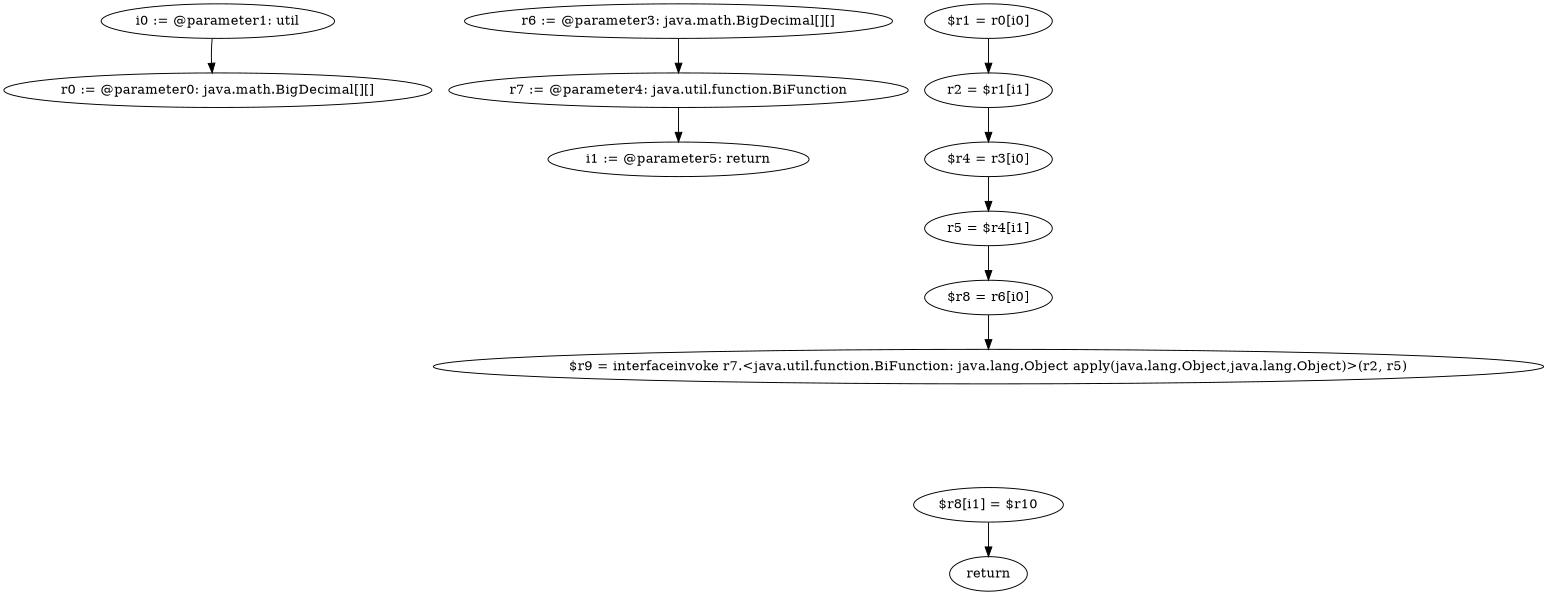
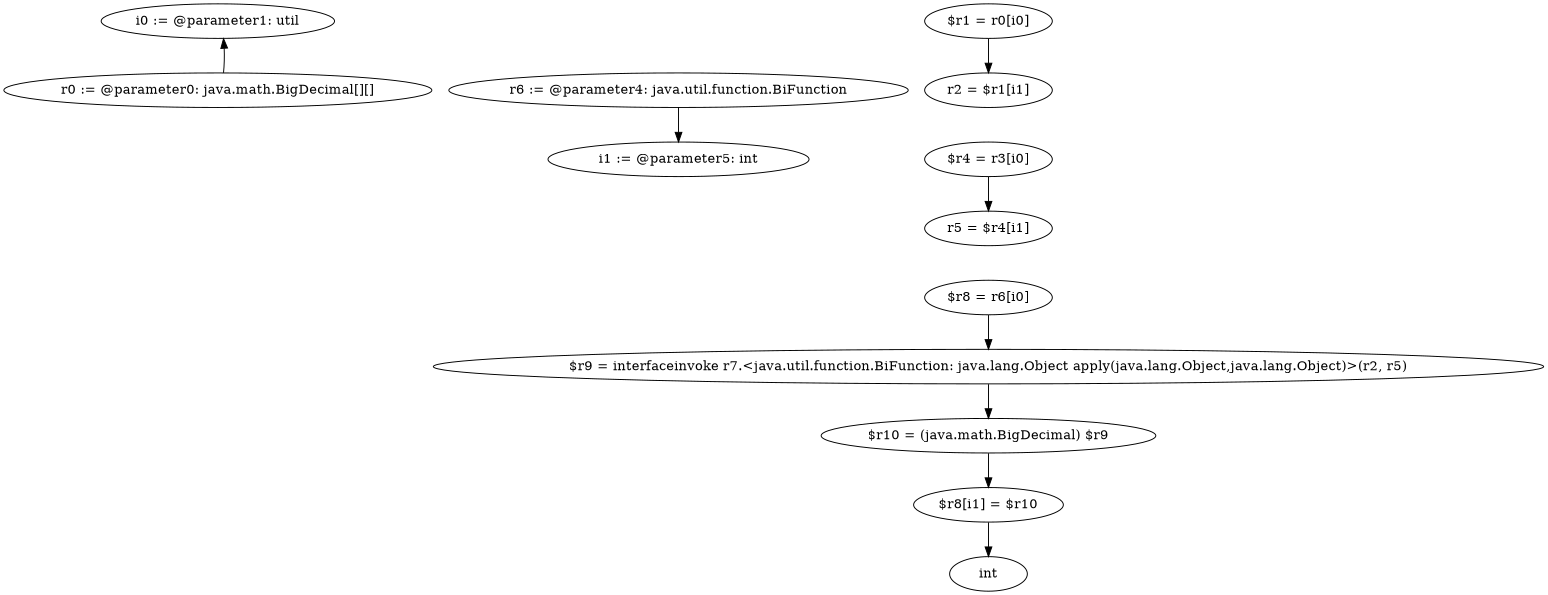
node "r6 := @parameter3: java.math.BigDecimal[][]": removed
edge "i0 := @parameter1: util" -> "r0 := @parameter0: java.math.BigDecimal[][]": reversed
node "r7 := @parameter4: java.util.function.BiFunction": label "r7 := @parameter4: java.util.function.BiFunction" -> "r6 := @parameter4: java.util.function.BiFunction"
edge "r2 = $r1[i1]" -> "$r4 = r3[i0]": removed
node "i1 := @parameter5: return": label "i1 := @parameter5: return" -> "i1 := @parameter5: int"
edge "r5 = $r4[i1]" -> "$r8 = r6[i0]": removed
node "$r10 = (java.math.BigDecimal) $r9": added
node "return": label "return" -> "int"
